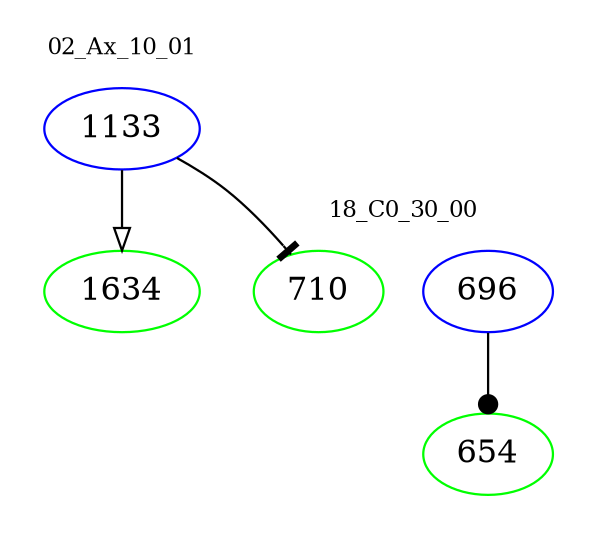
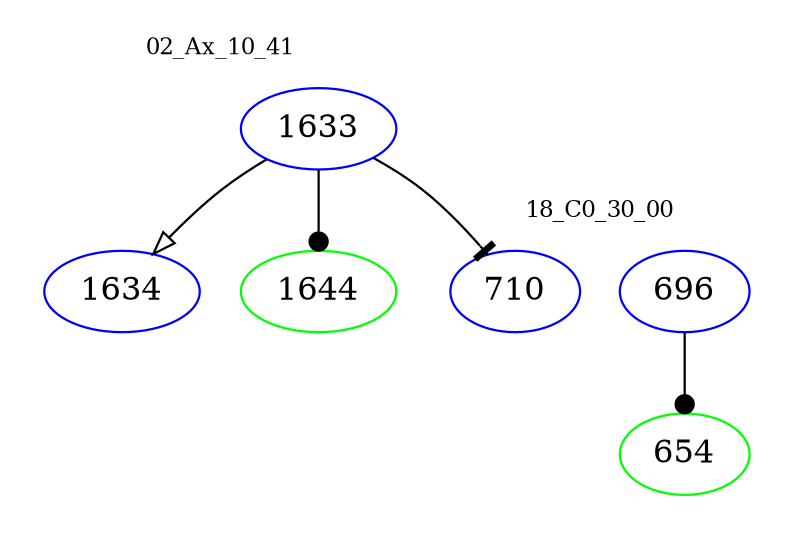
cluster "02_Ax_10_01": label "02_Ax_10_01" -> "02_Ax_10_41"
node "1133": label "1133" -> "1633"
node "1634": color green -> blue
node "710": color green -> blue
node "1644": added
